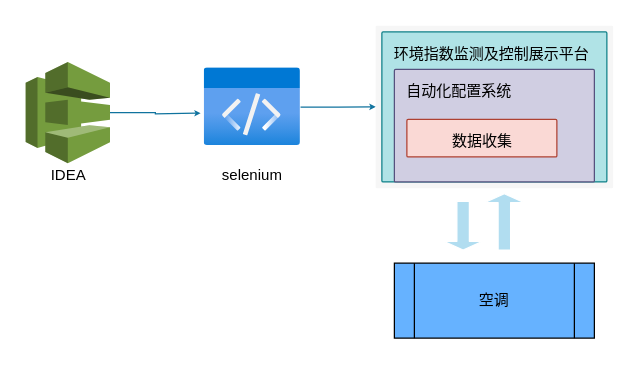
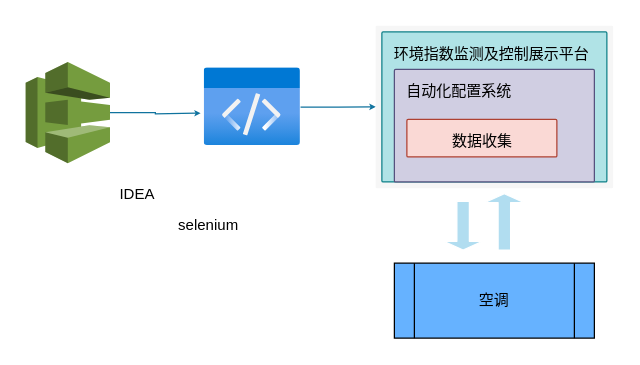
node "IDEA": moved (68, 176) -> (137, 194)
node "selenium": moved (252, 176) -> (209, 226)
